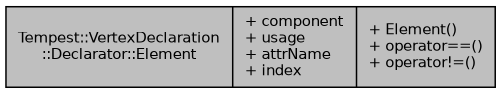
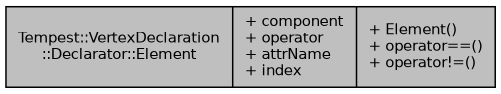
node "Tempest::VertexDeclaration": text "+ usage" -> "+ operator"
